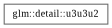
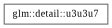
node "glm::detail::u3u3u2": label "glm::detail::u3u3u2" -> "glm::detail::u3u3u7"
